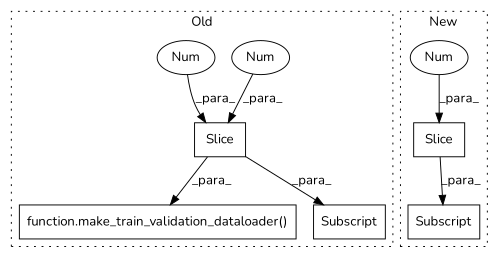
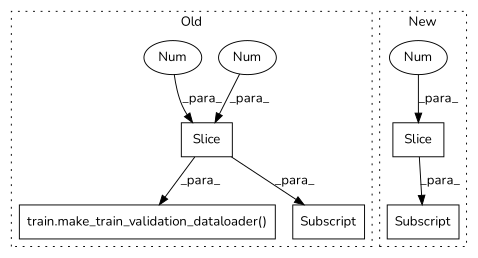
node "function.make_train_validation_dataloader()": label "function.make_train_validation_dataloader()" -> "train.make_train_validation_dataloader()"
